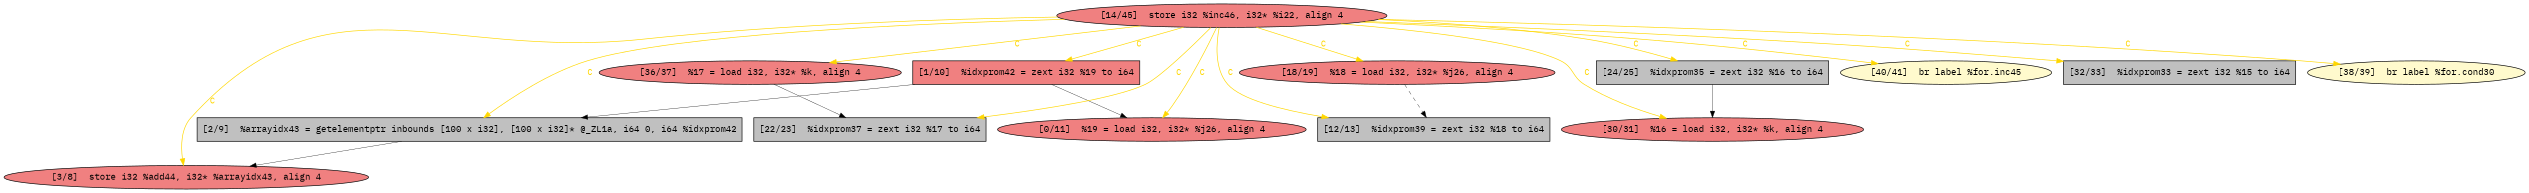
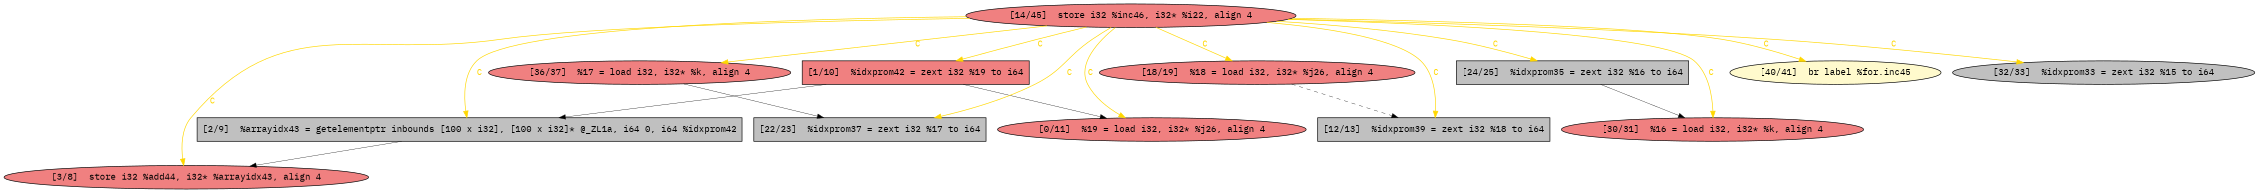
node "[32/33]  %idxprom33 = zext i32 %15 to i64": shape box -> ellipse
node "[38/39]  br label %for.cond30": removed
